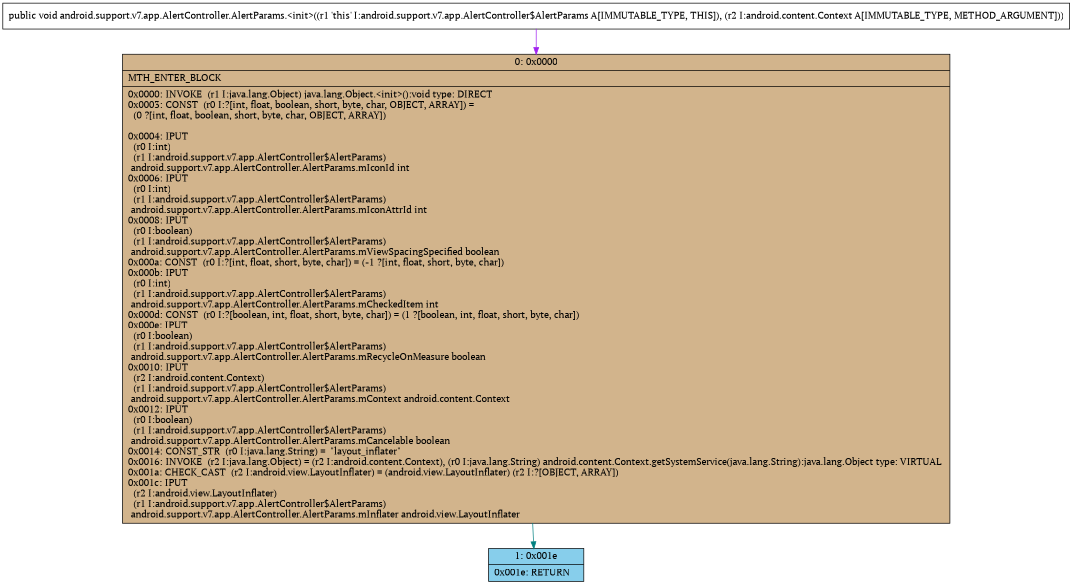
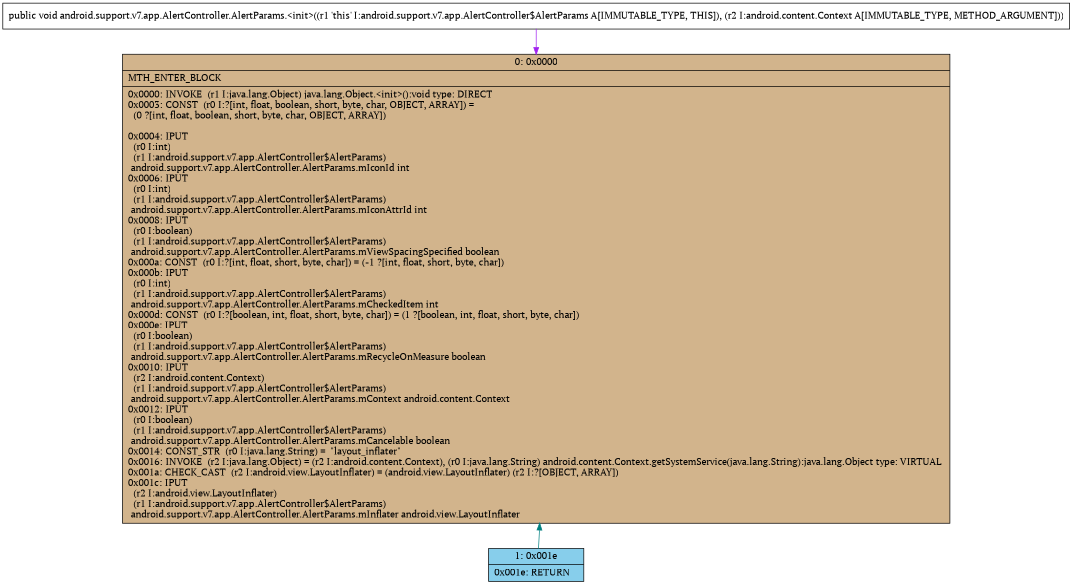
edge "0: 0x0000" -> "1: 0x001e": reversed
